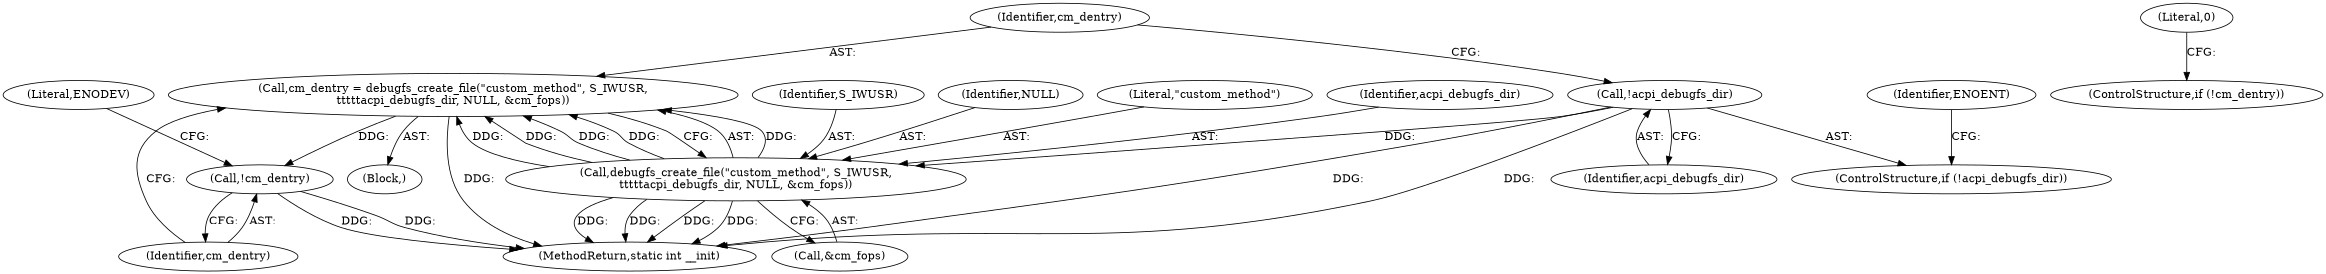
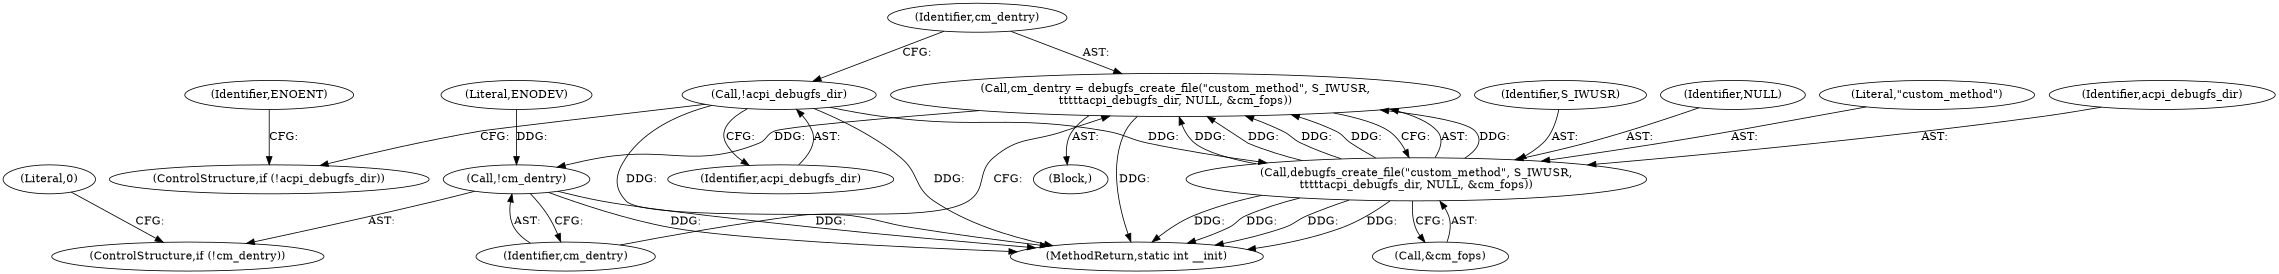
edge "(Literal,ENODEV)" -> "(Call,!cm_dentry)": label "CFG: " -> "DDG: "
edge "(Call,!acpi_debugfs_dir)" -> "(ControlStructure,if (!acpi_debugfs_dir))": label "AST: " -> "CFG: "
edge "(Call,!cm_dentry)" -> "(ControlStructure,if (!cm_dentry))": added, label "AST:"
